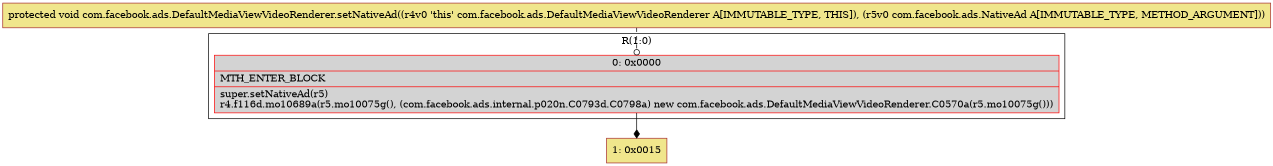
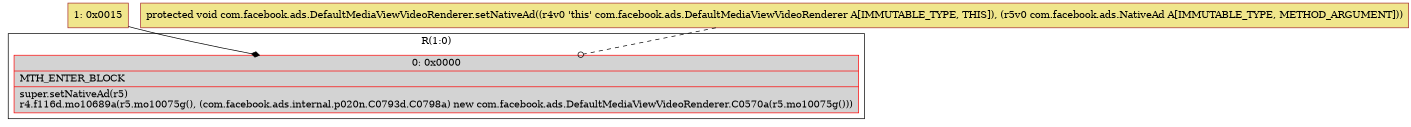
edge "0: 0x0000" -> "1: 0x0015": reversed
